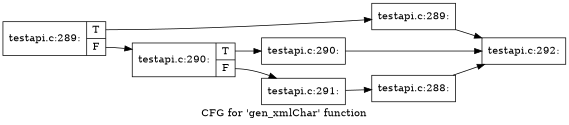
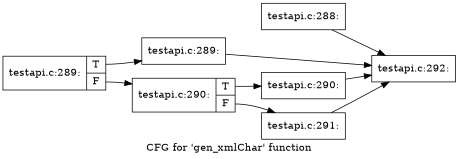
edge "testapi.c:291:" -> "testapi.c:288:": now "testapi.c:291:" -> "testapi.c:292:"
